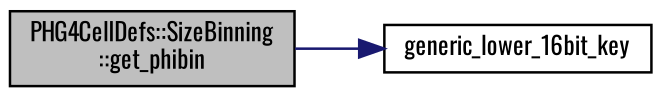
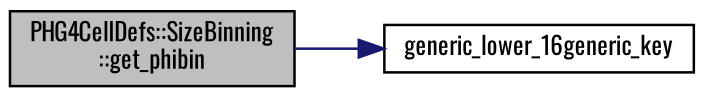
node "generic_lower_16bit_key": label "generic_lower_16bit_key" -> "generic_lower_16generic_key"
